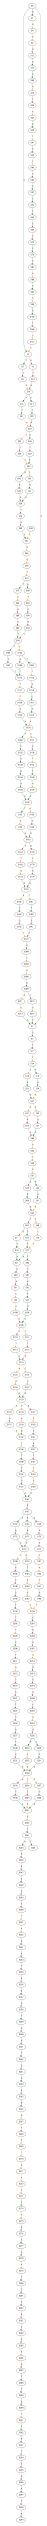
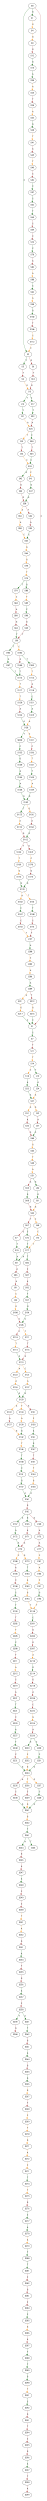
node "S53": added
edge "S260" -> "S261": now "S258" -> "S261"
